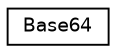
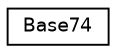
node "Base64": label "Base64" -> "Base74"
